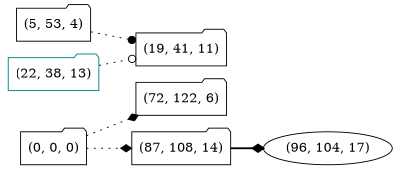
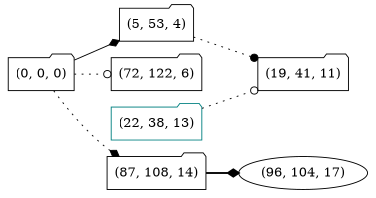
edge "(0, 0, 0)" -> "(5, 53, 4)": added
edge "(0, 0, 0)" -> "(72, 122, 6)": arrowhead diamond -> odot
